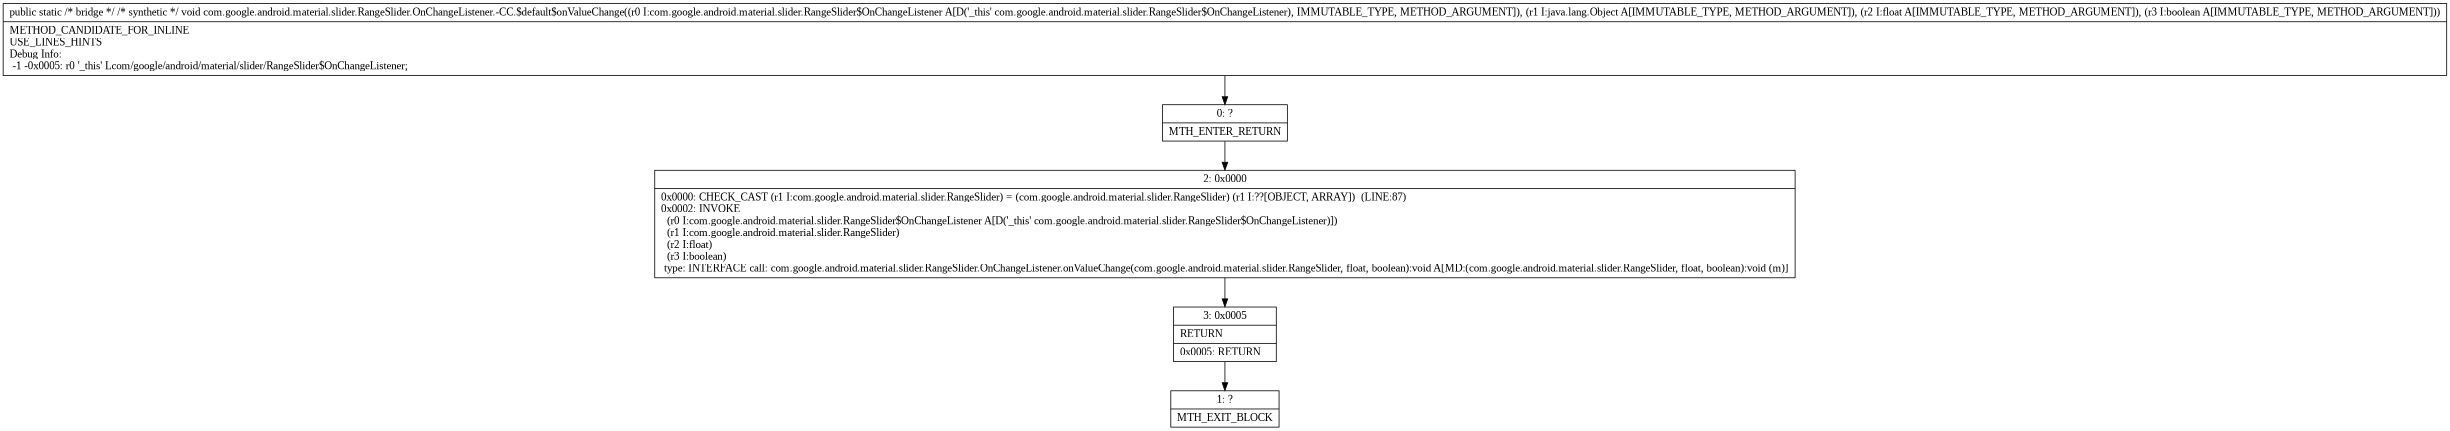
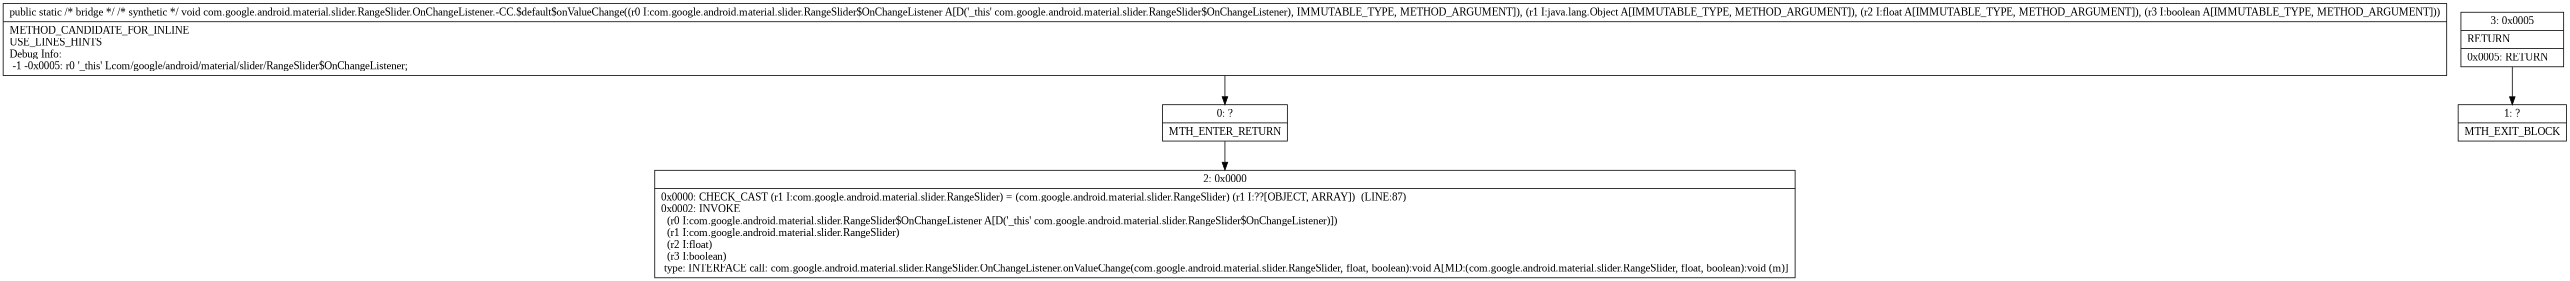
edge "2: 0x0000" -> "3: 0x0005": removed
